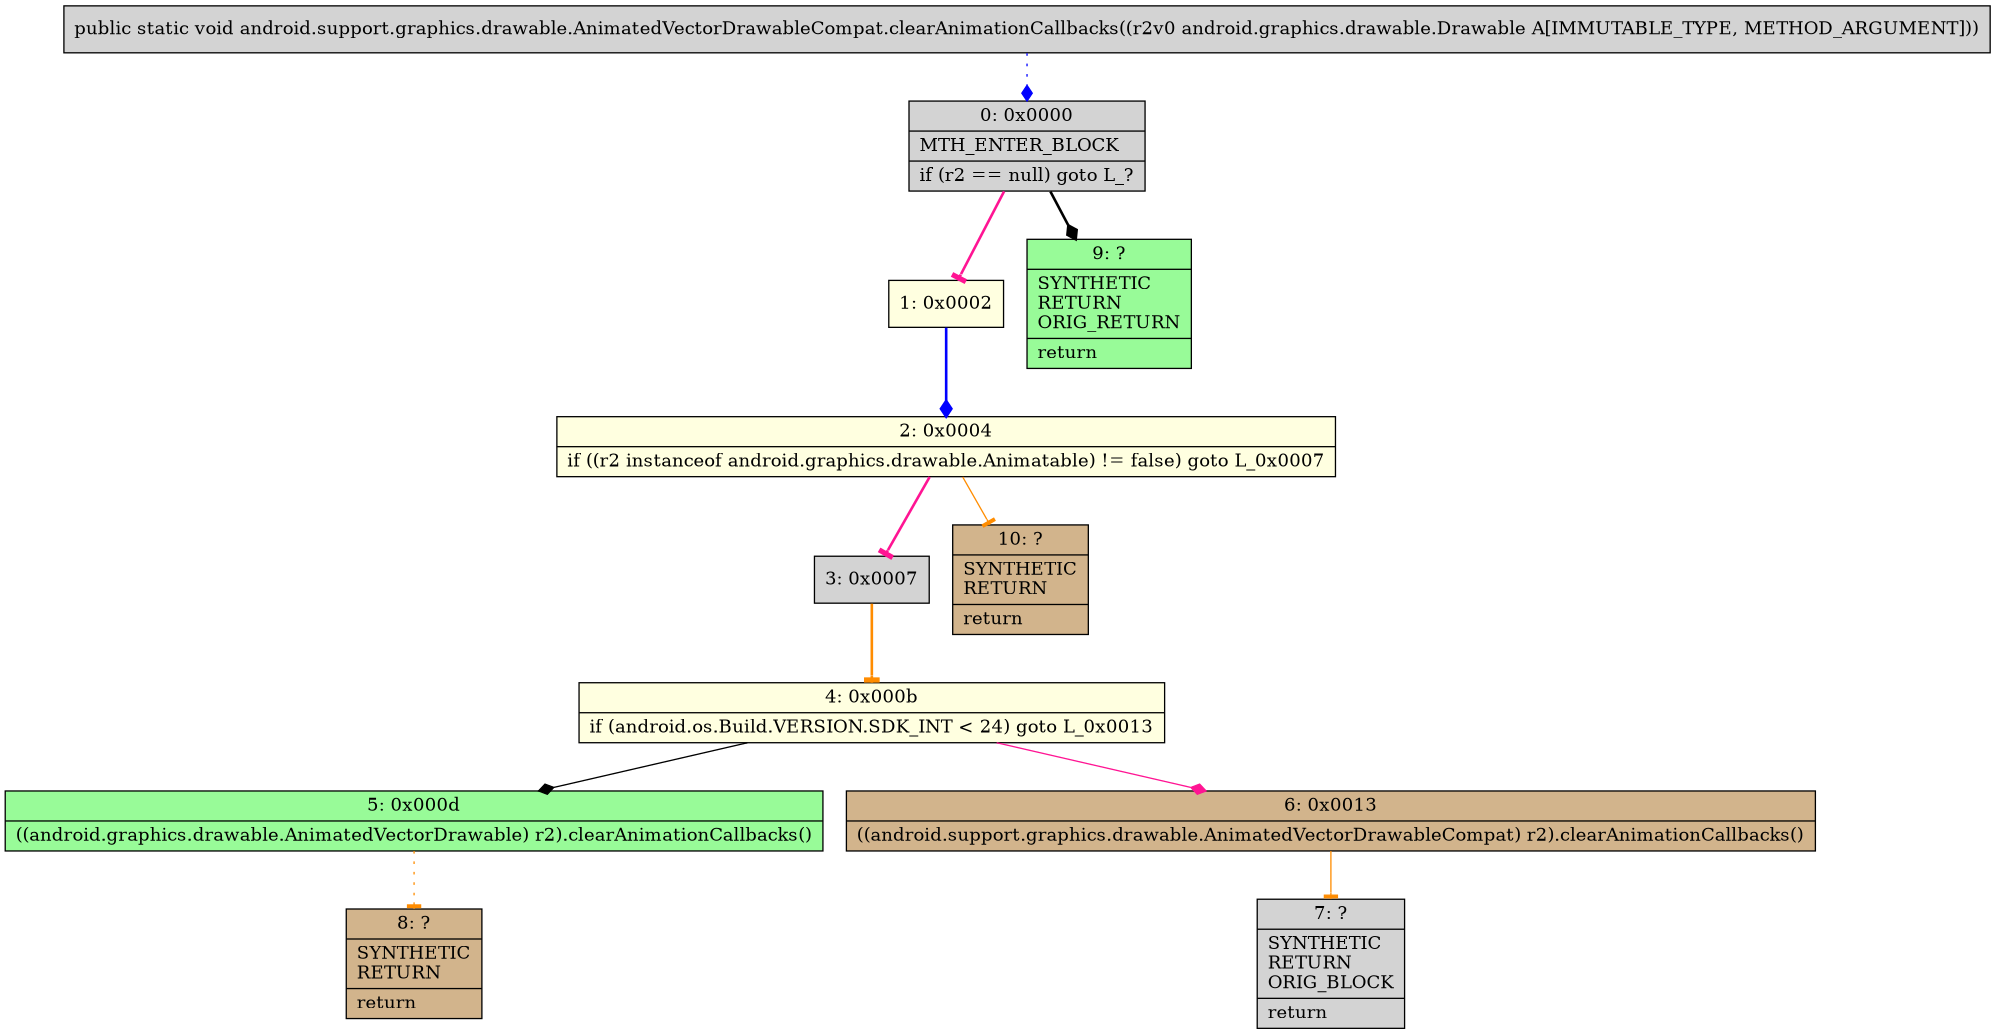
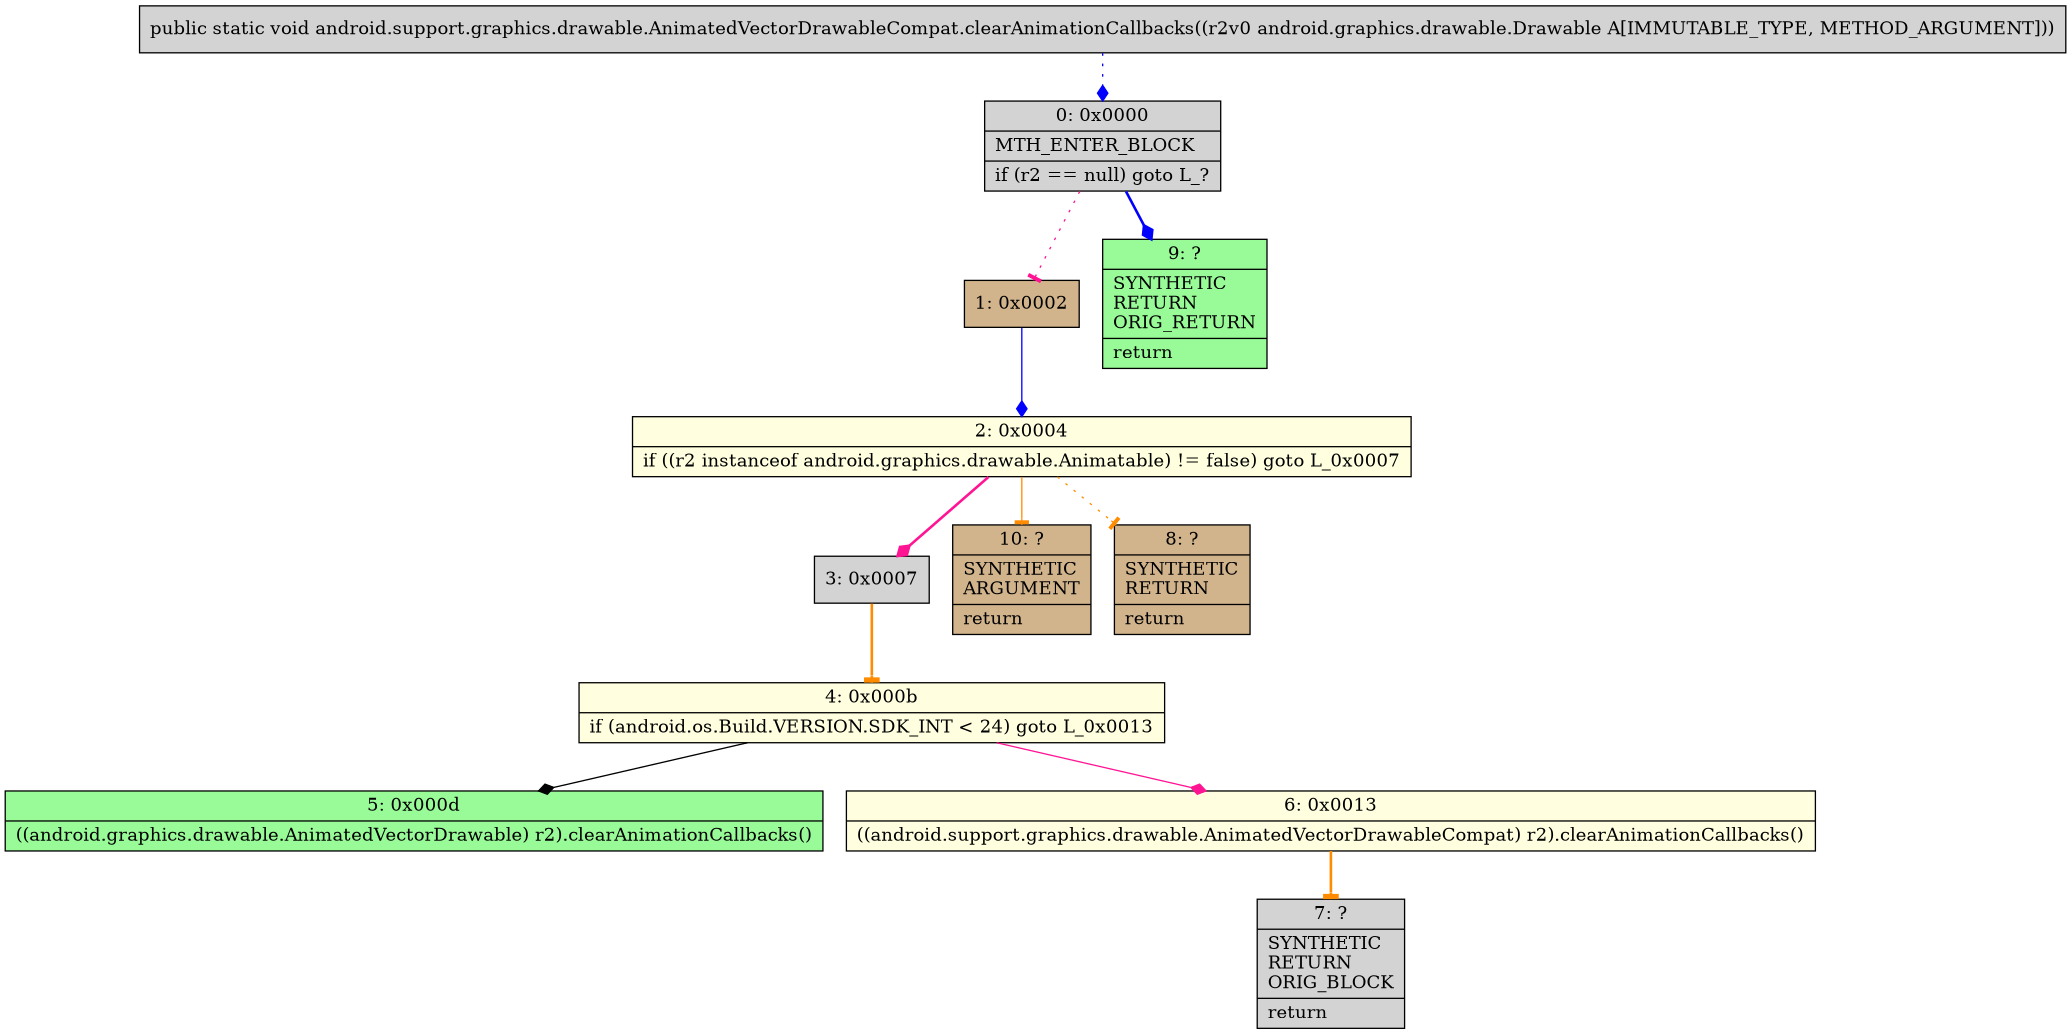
edge "0: 0x0000" -> "9: ?": color black -> blue
edge "0: 0x0000" -> "1: 0x0002": style bold -> dotted
node "1: 0x0002": fillcolor lightyellow -> tan
edge "1: 0x0002" -> "2: 0x0004": style bold -> solid
edge "2: 0x0004" -> "3: 0x0007": arrowhead tee -> diamond
node "10: ?": text "RETURN" -> "ARGUMENT"
node "6: 0x0013": fillcolor tan -> lightyellow
edge "6: 0x0013" -> "7: ?": style solid -> bold
edge "5: 0x000d" -> "8: ?": now "2: 0x0004" -> "8: ?"
